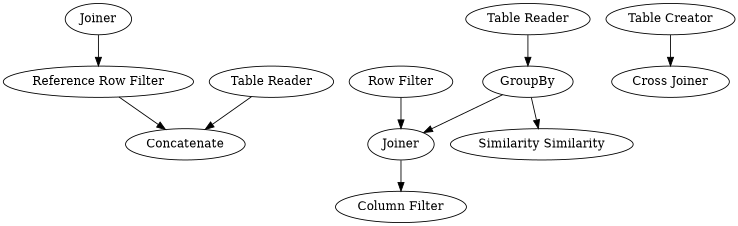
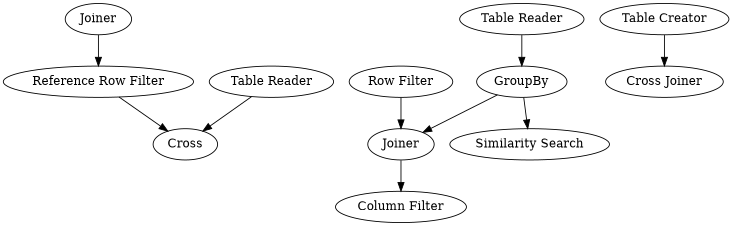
node "Concatenate": label "Concatenate" -> "Cross"
node "Similarity Similarity": label "Similarity Similarity" -> "Similarity Search"
